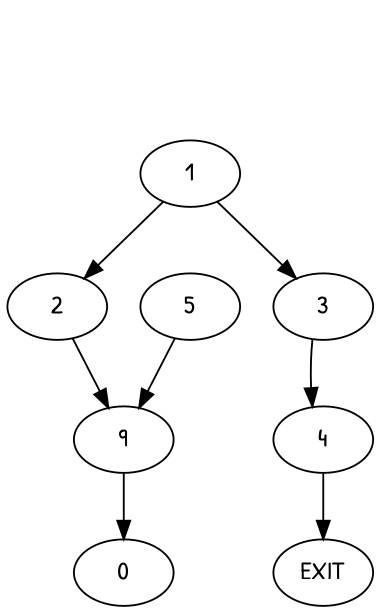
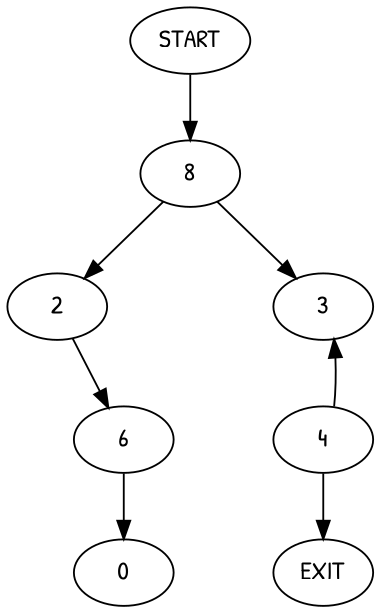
node "START": added
node "1": label "1" -> "8"
node "5": removed
edge "3" -> "4": reversed
node "9": label "9" -> "6"
